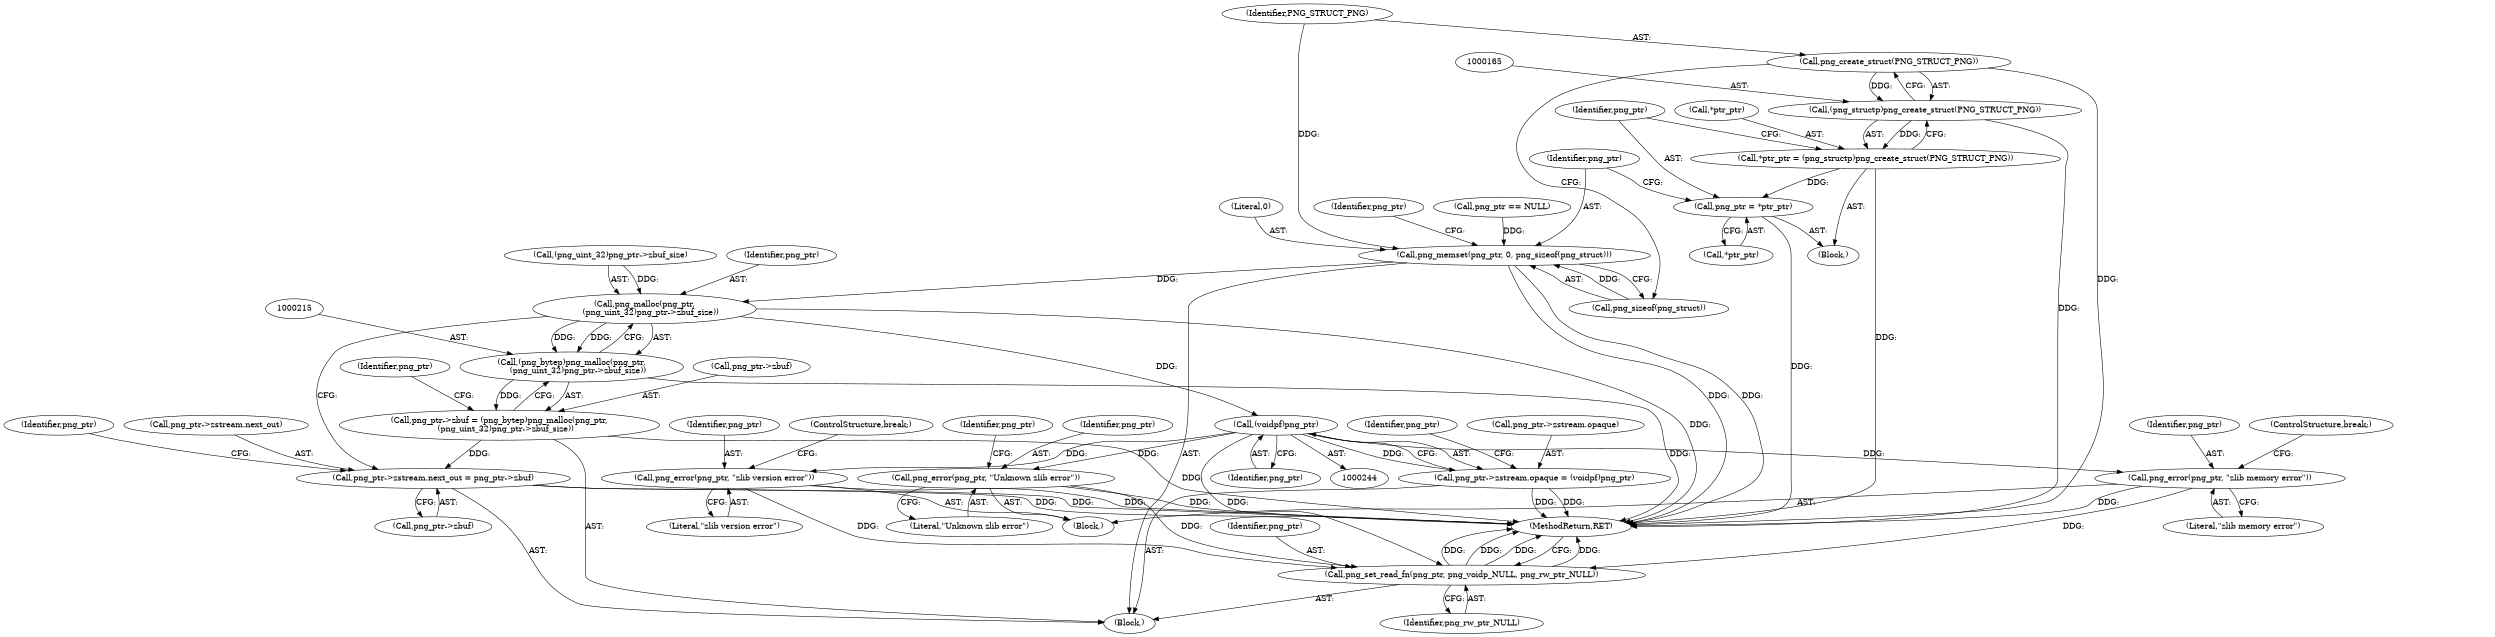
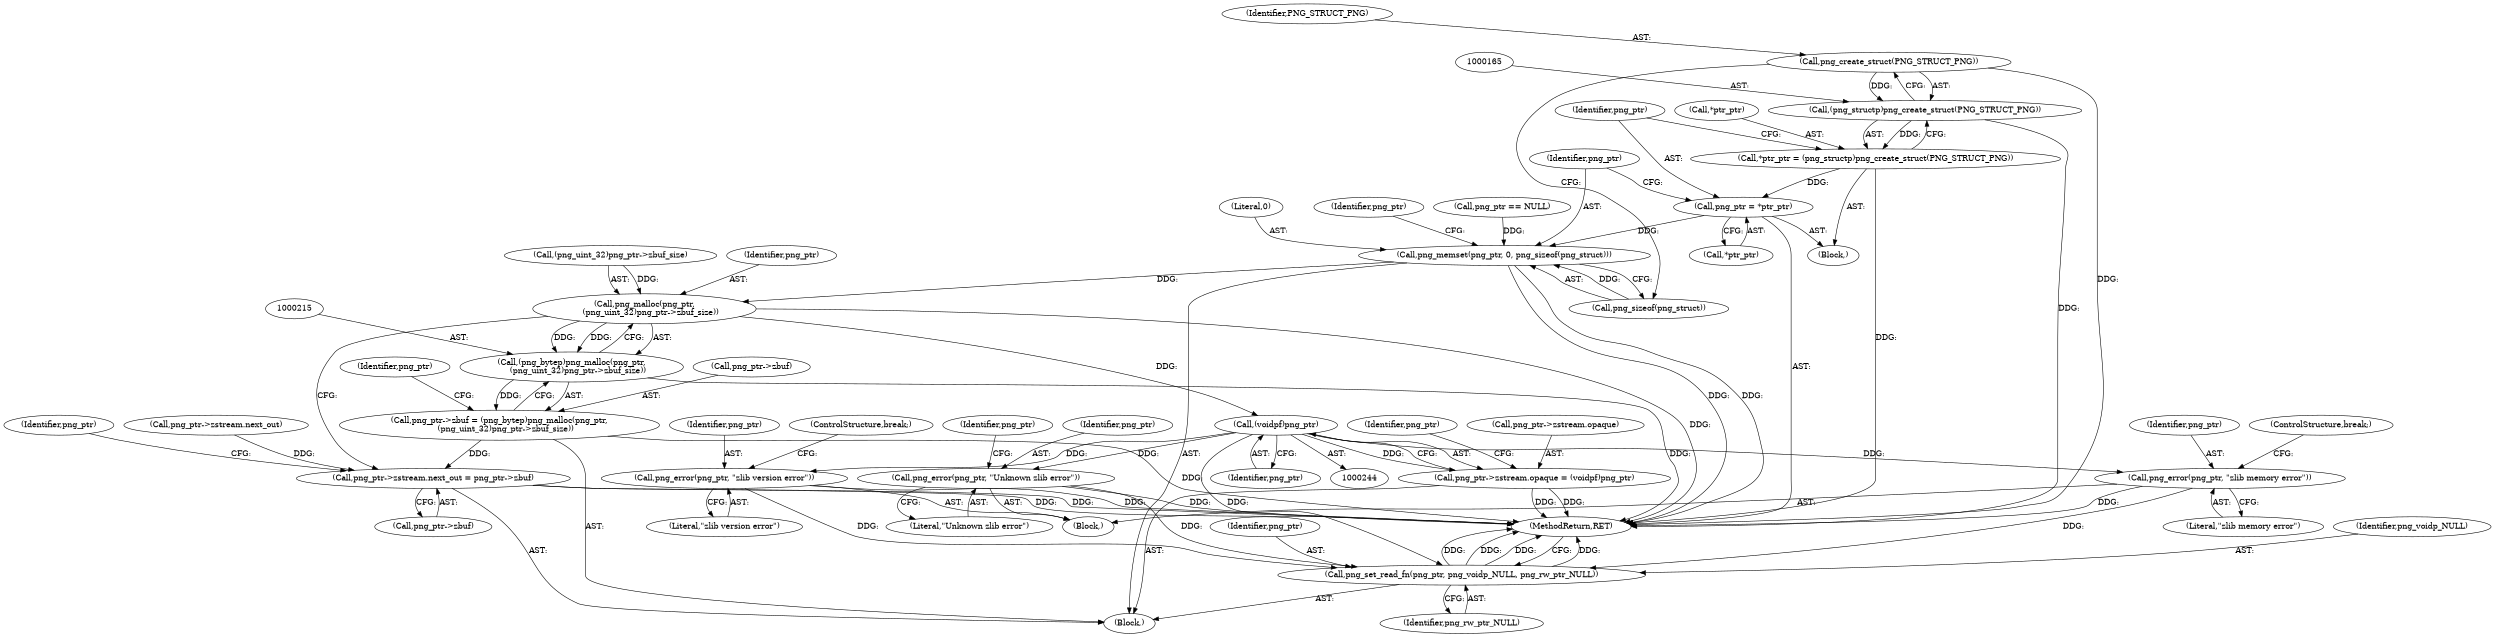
edge "(Identifier,PNG_STRUCT_PNG)" -> "(Call,png_memset(png_ptr, 0, png_sizeof(png_struct)))": now "(Call,png_ptr = *ptr_ptr)" -> "(Call,png_memset(png_ptr, 0, png_sizeof(png_struct)))"
edge "(Call,png_ptr = *ptr_ptr)" -> "(MethodReturn,RET)": label "DDG: " -> "AST: "
edge "(Call,png_ptr->zstream.next_out)" -> "(Call,png_ptr->zstream.next_out = png_ptr->zbuf)": label "AST: " -> "DDG: "
node "(Identifier,png_voidp_NULL)": added
